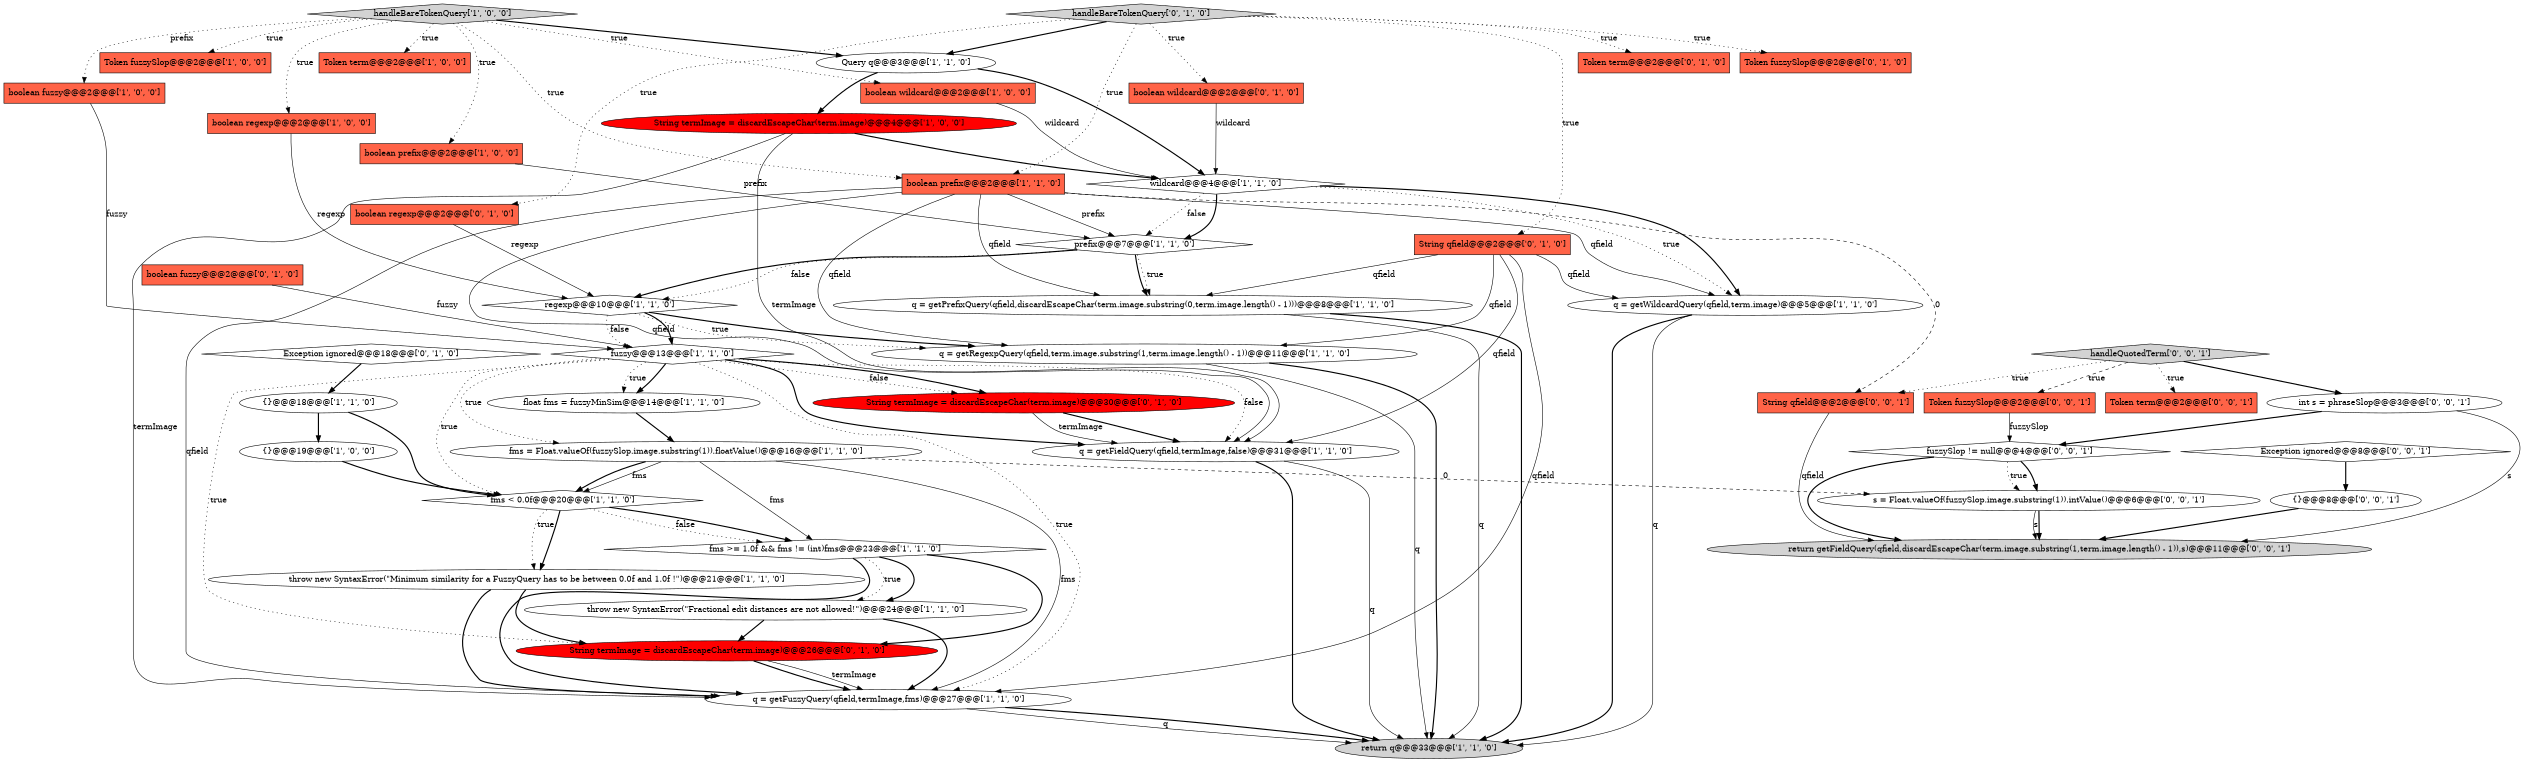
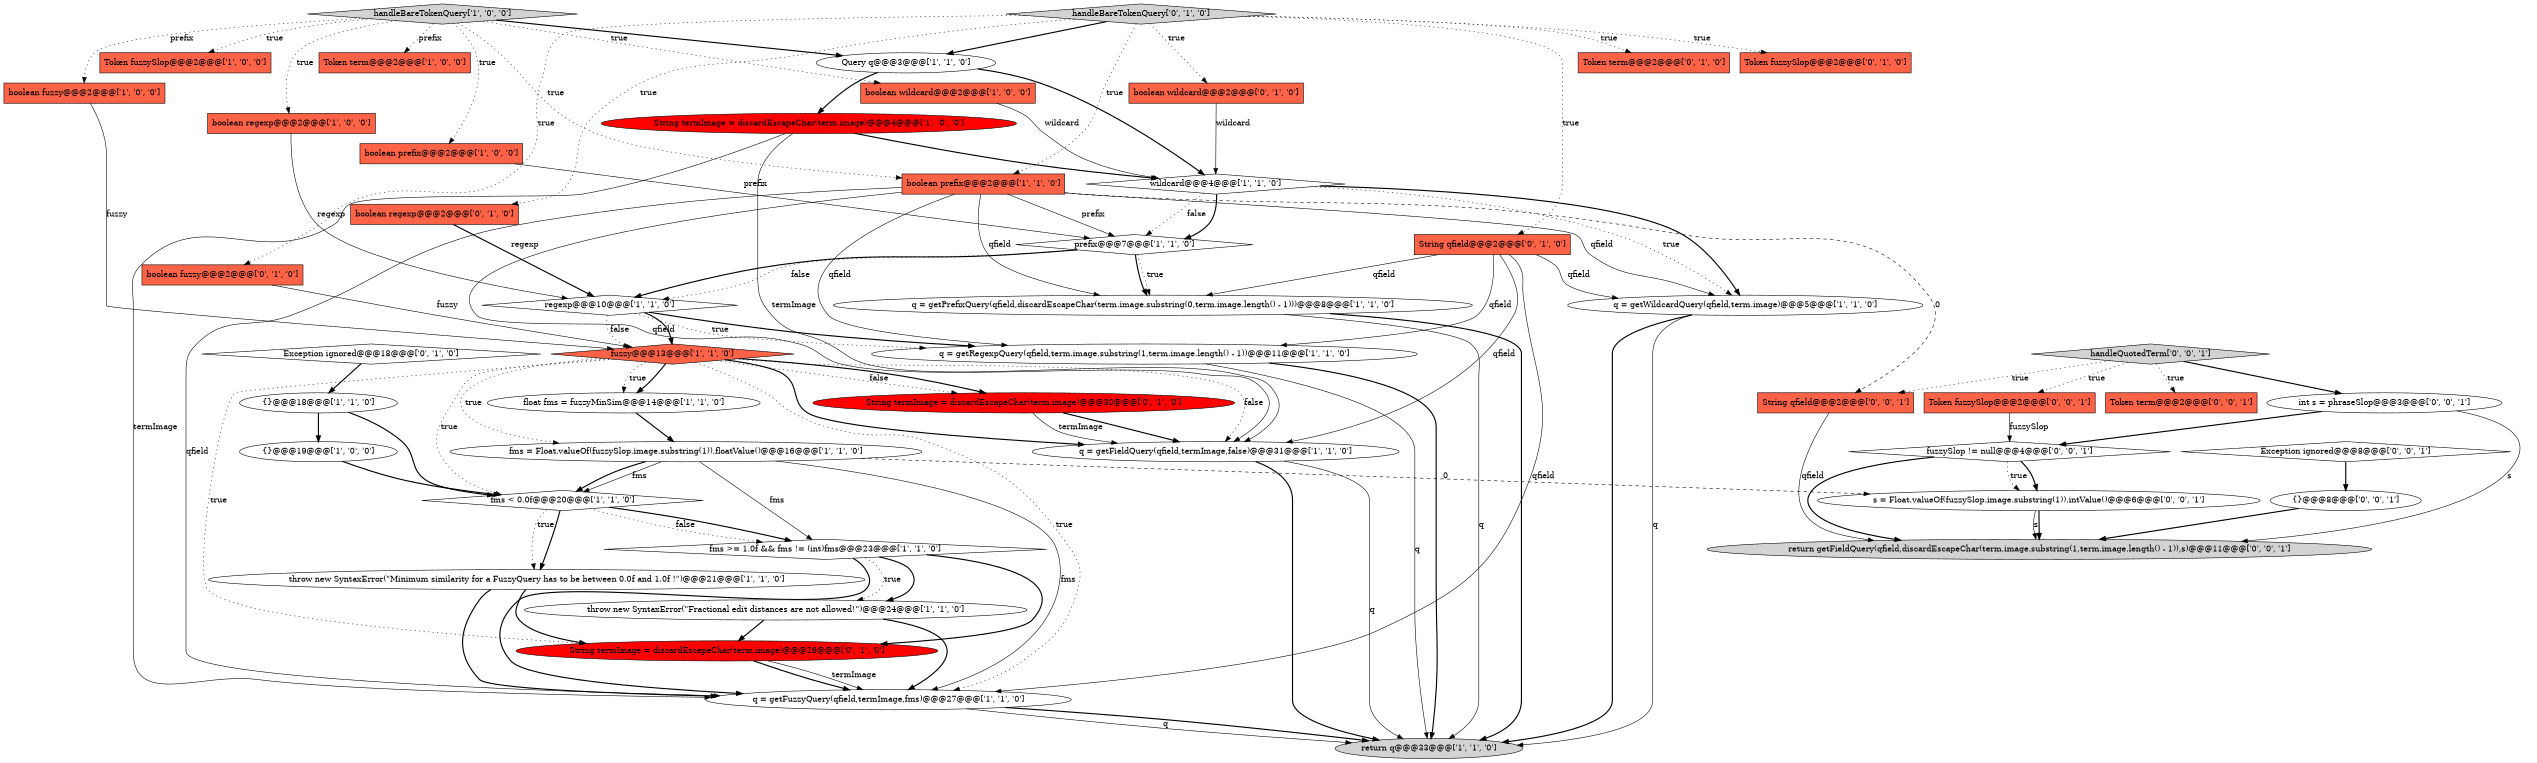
edge "handleBareTokenQuery['0', '1', '0']" -> "boolean fuzzy@@@2@@@['0', '1', '0']": added, label "true"
edge "handleBareTokenQuery['1', '0', '0']" -> "Token term@@@2@@@['1', '0', '0']": label "true" -> "prefix"
edge "boolean regexp@@@2@@@['0', '1', '0']" -> "regexp@@@10@@@['1', '1', '0']": style solid -> bold
node "fuzzy@@@13@@@['1', '1', '0']": fillcolor white -> tomato
edge "handleQuotedTerm['0', '0', '1']" -> "Token fuzzySlop@@@2@@@['0', '0', '1']": style dashed -> dotted
